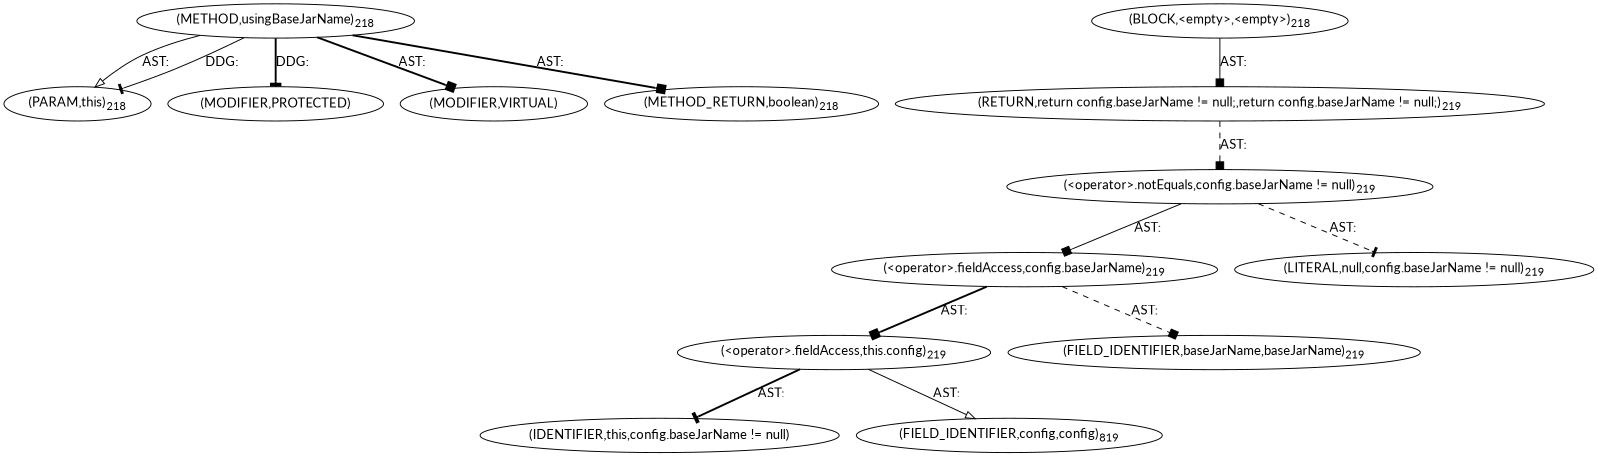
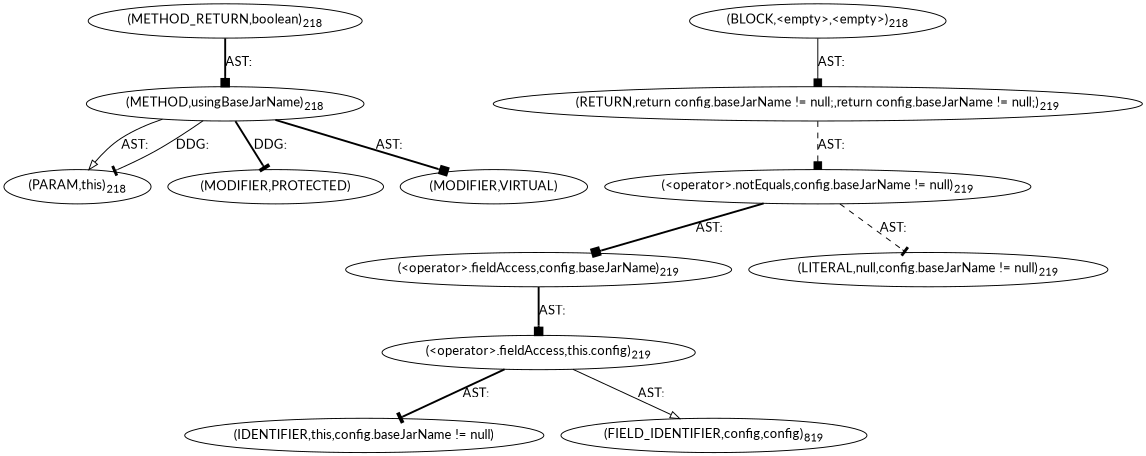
edge "(METHOD,usingBaseJarName)" -> "(METHOD_RETURN,boolean)": reversed
edge "(<operator>.notEquals,config.baseJarName != null)" -> "(<operator>.fieldAccess,config.baseJarName)": style solid -> bold
node "(FIELD_IDENTIFIER,baseJarName,baseJarName)": removed
